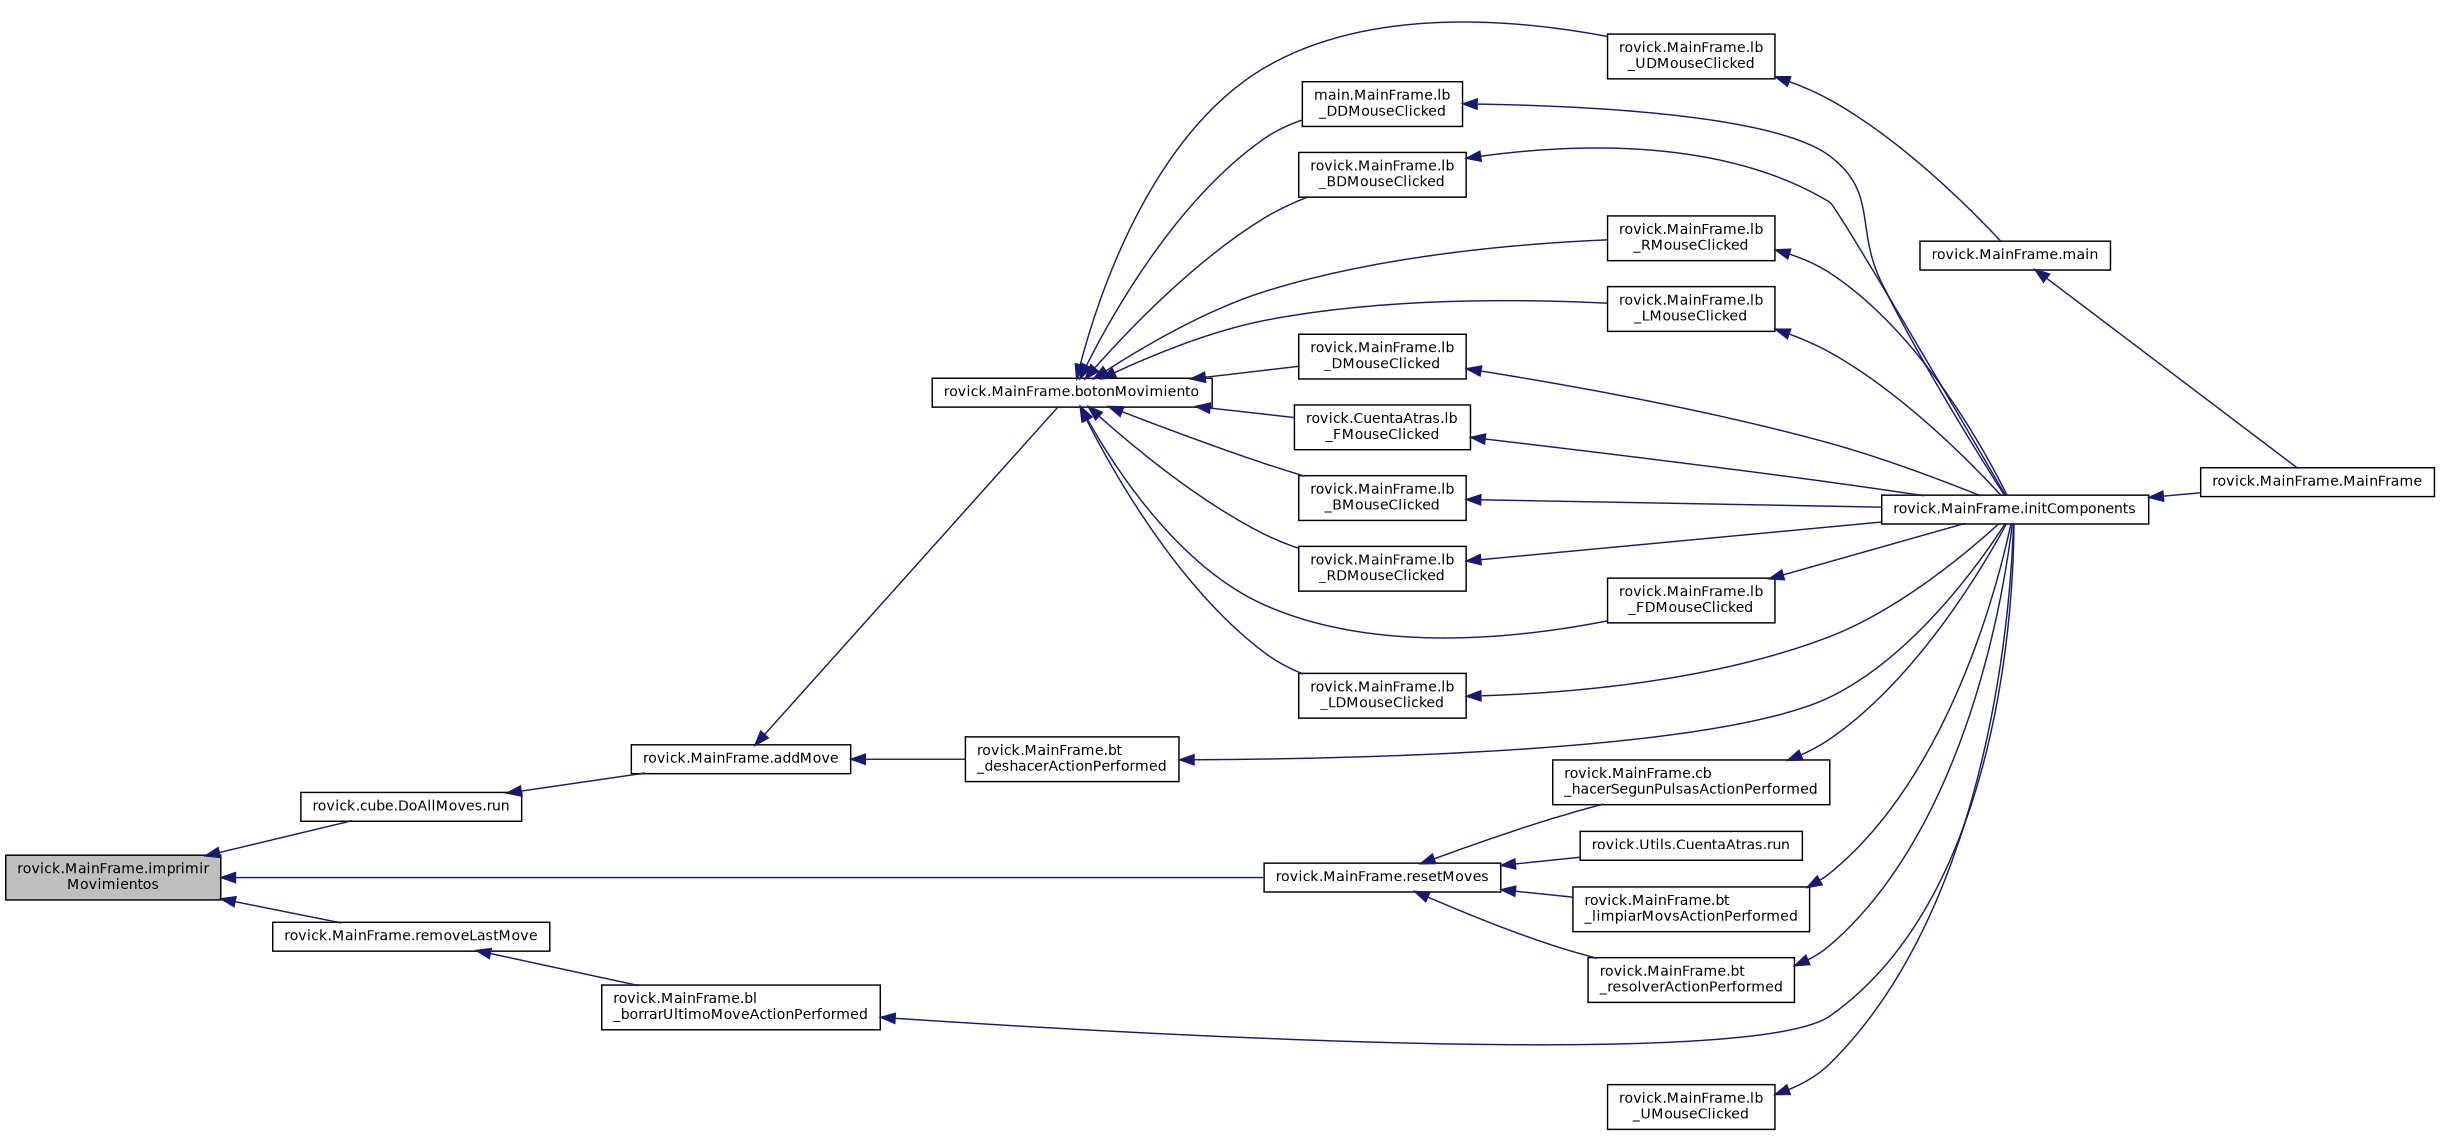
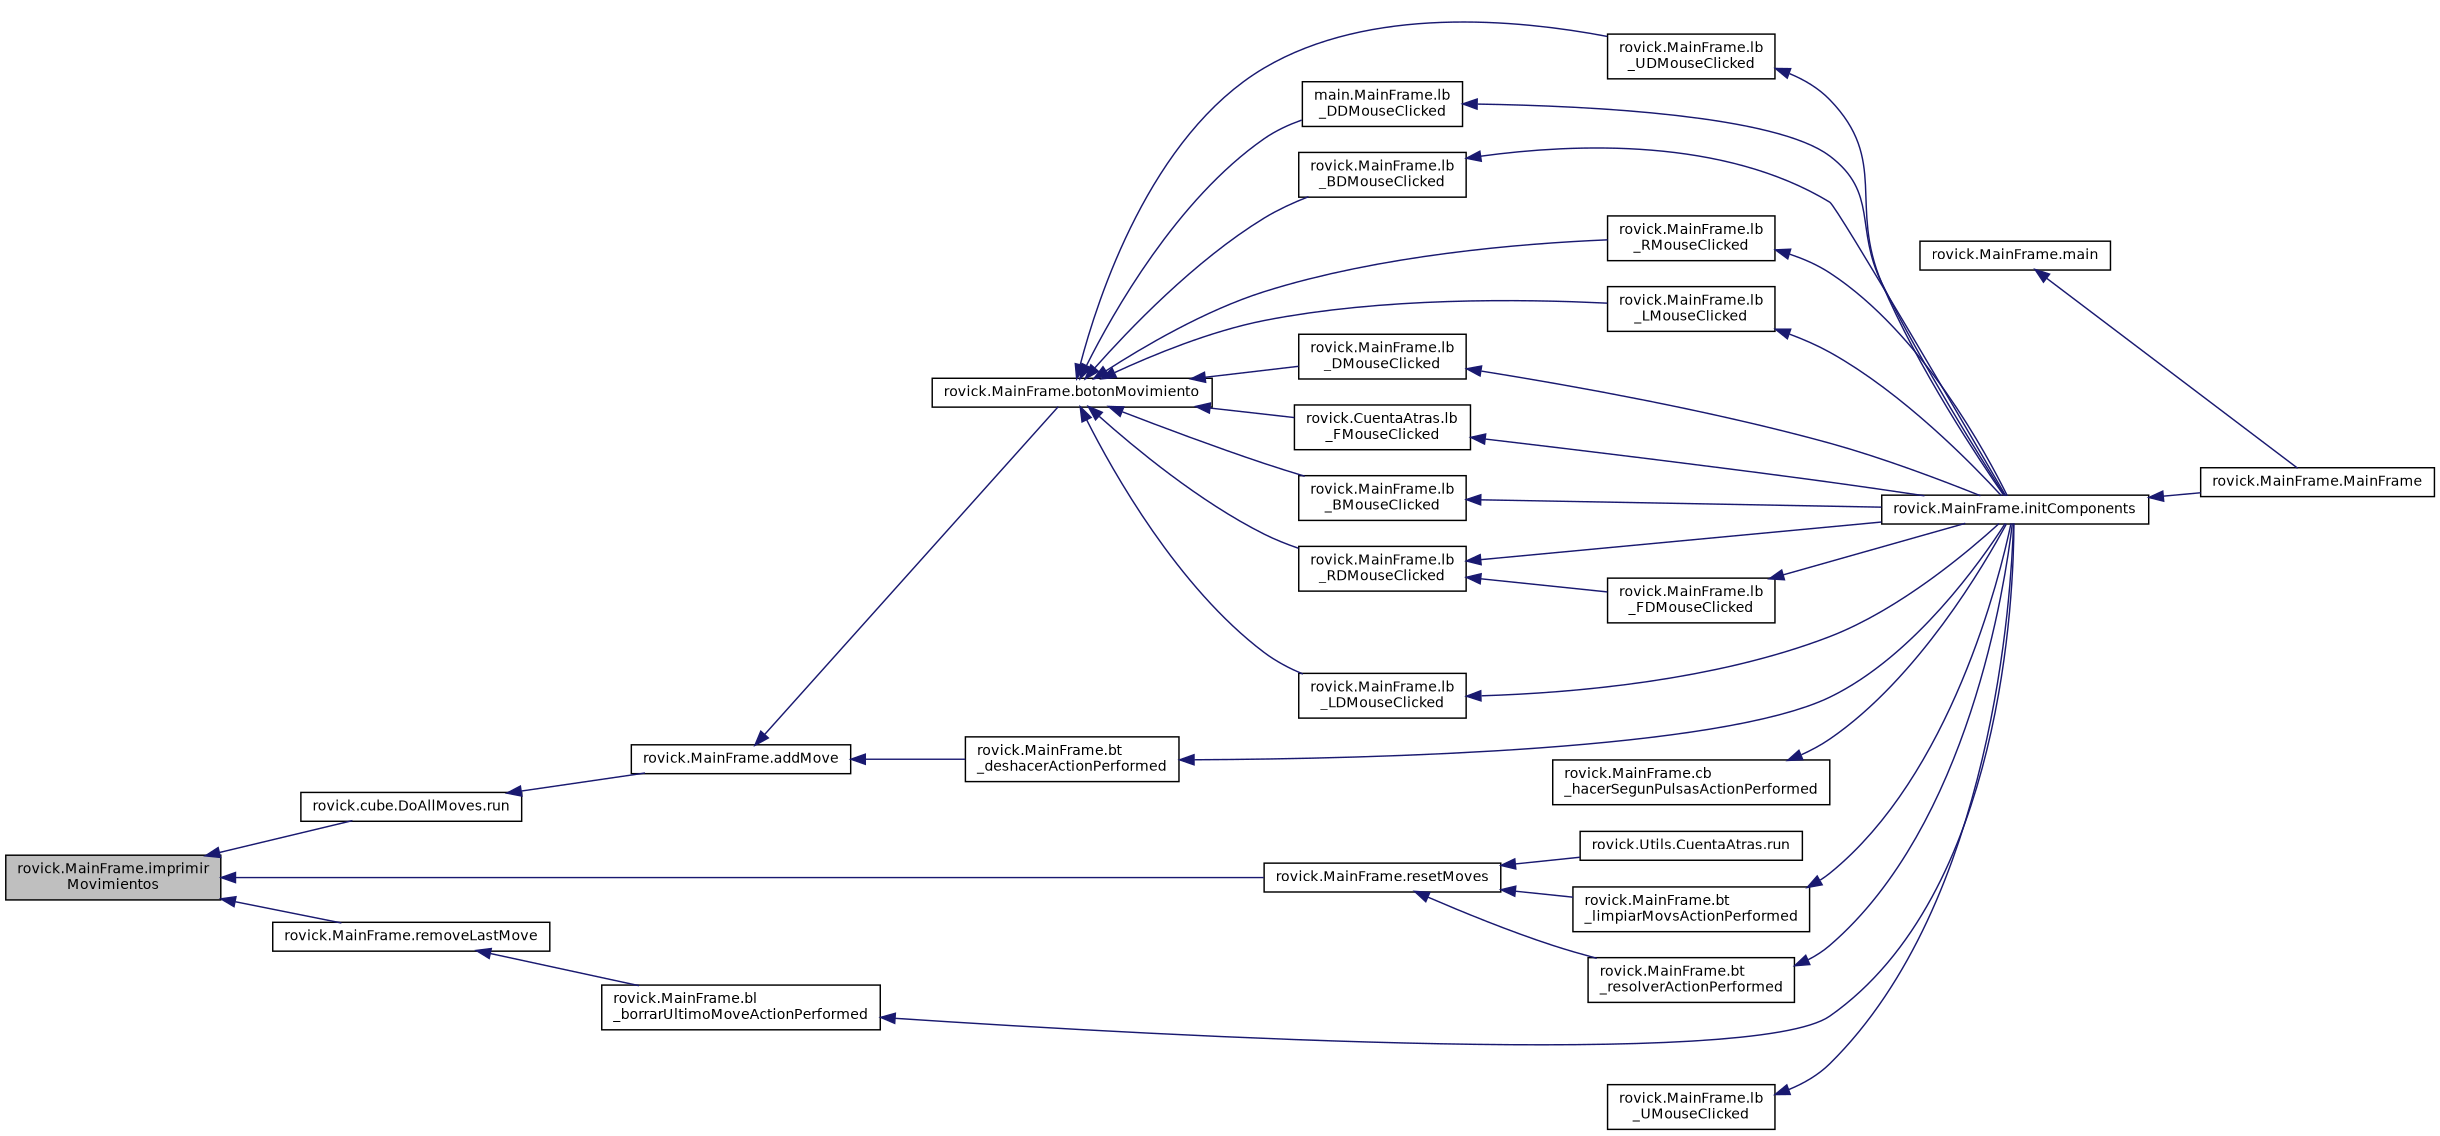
edge "rovick.MainFrame.main" -> "rovick.MainFrame.lb _UDMouseClicked": now "rovick.MainFrame.initComponents" -> "rovick.MainFrame.lb _UDMouseClicked"
edge "rovick.MainFrame.lb _FDMouseClicked" -> "rovick.MainFrame.botonMovimiento": now "rovick.MainFrame.lb _FDMouseClicked" -> "rovick.MainFrame.lb _RDMouseClicked"
edge "rovick.MainFrame.cb _hacerSegunPulsasActionPerformed" -> "rovick.MainFrame.resetMoves": removed
